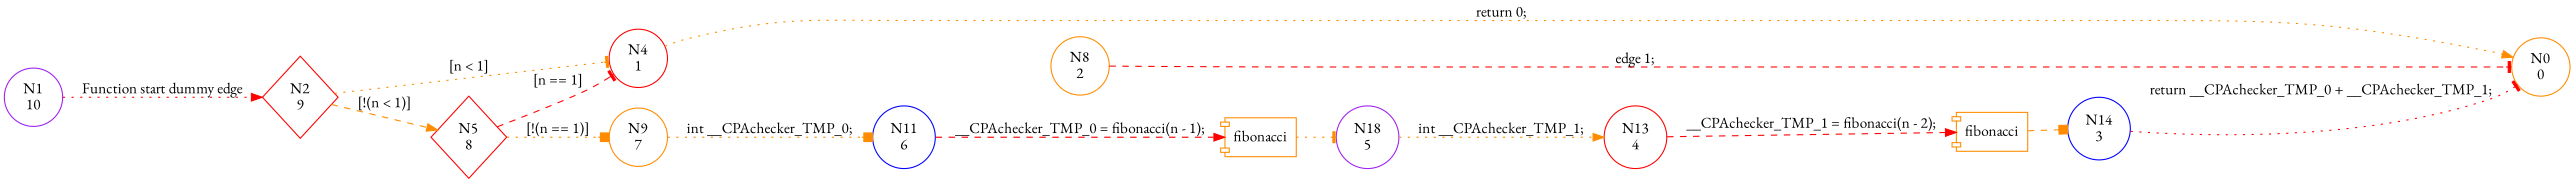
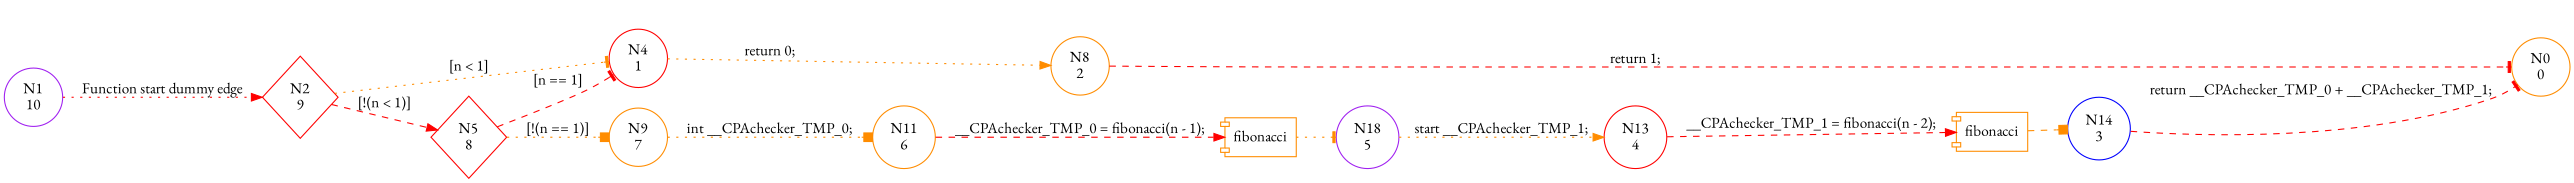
edge "N4 1" -> "N0 0": now "N4 1" -> "N8 2"
edge "N8 2" -> "N0 0": label "edge 1;" -> "return 1;"
edge "N2 9" -> "N5 8": color darkorange -> red
edge "N18 5" -> "N13 4": label "int __CPAchecker_TMP_1;" -> "start __CPAchecker_TMP_1;"
edge "N14 3" -> "N0 0": style dotted -> dashed
node "N11 6": color blue -> darkorange
